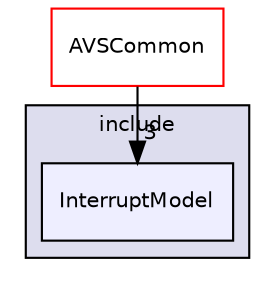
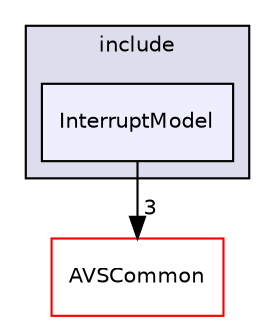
edge "AVSCommon" -> "InterruptModel": reversed
